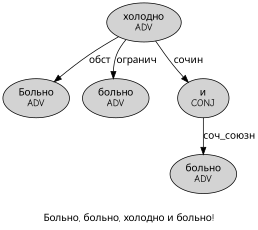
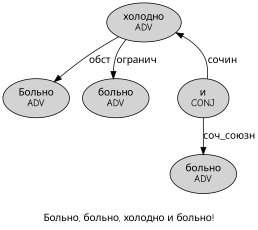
edge "холодно ADV" -> "и CONJ": reversed
